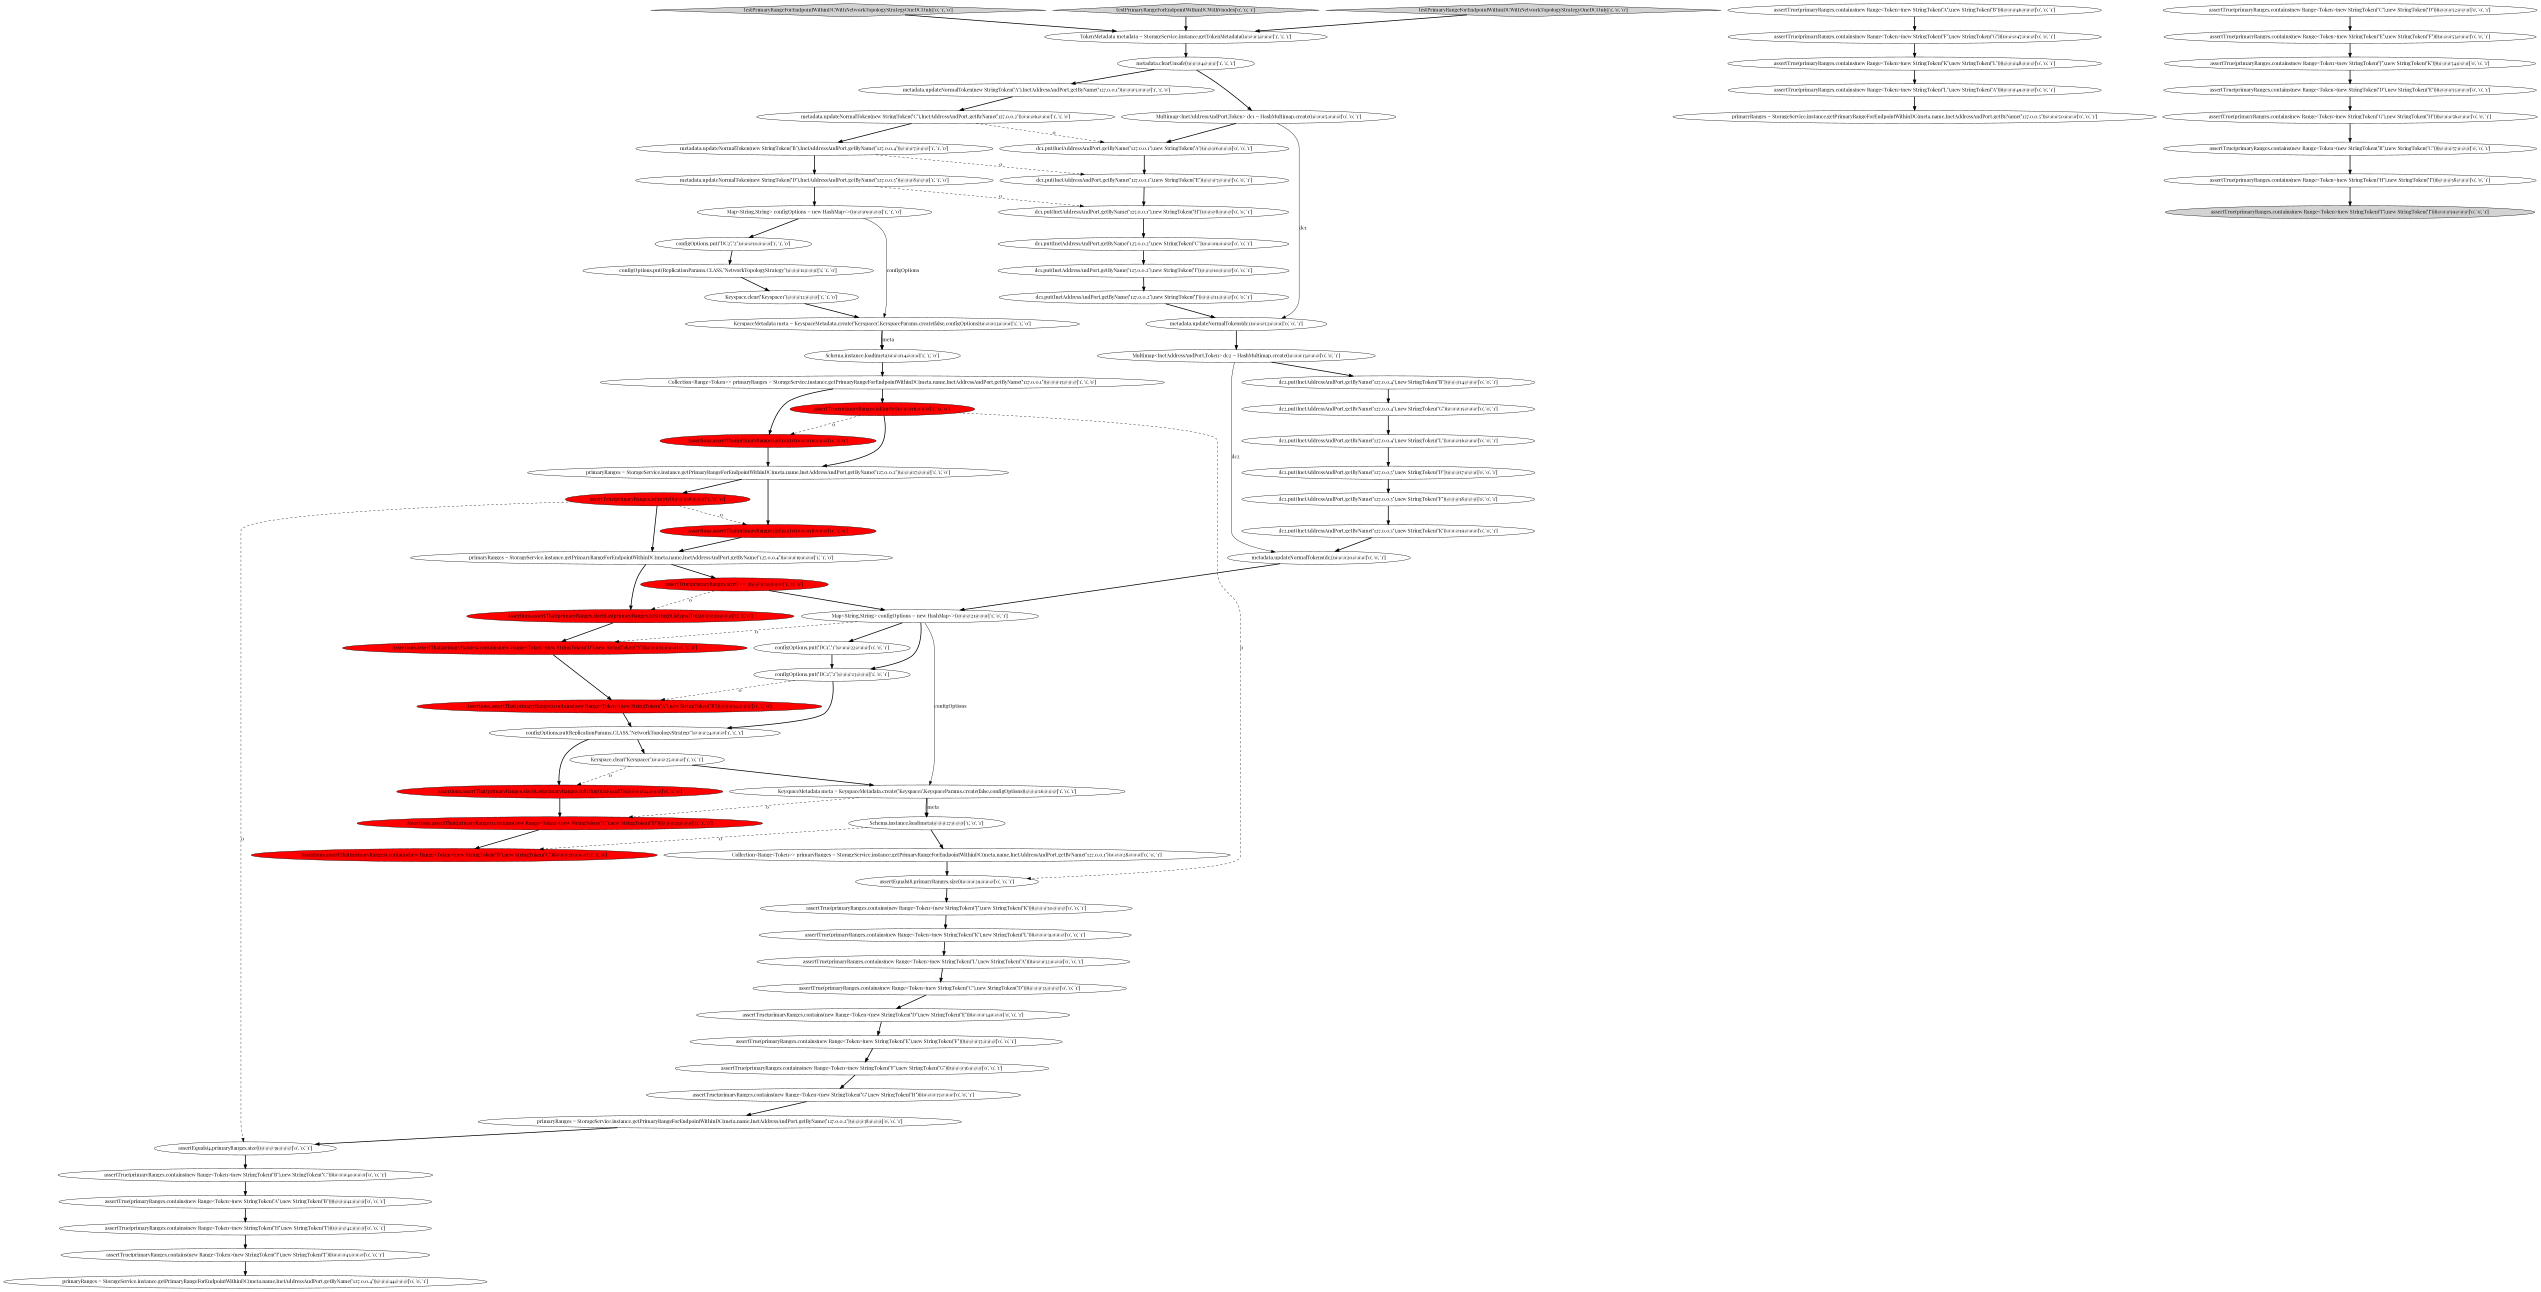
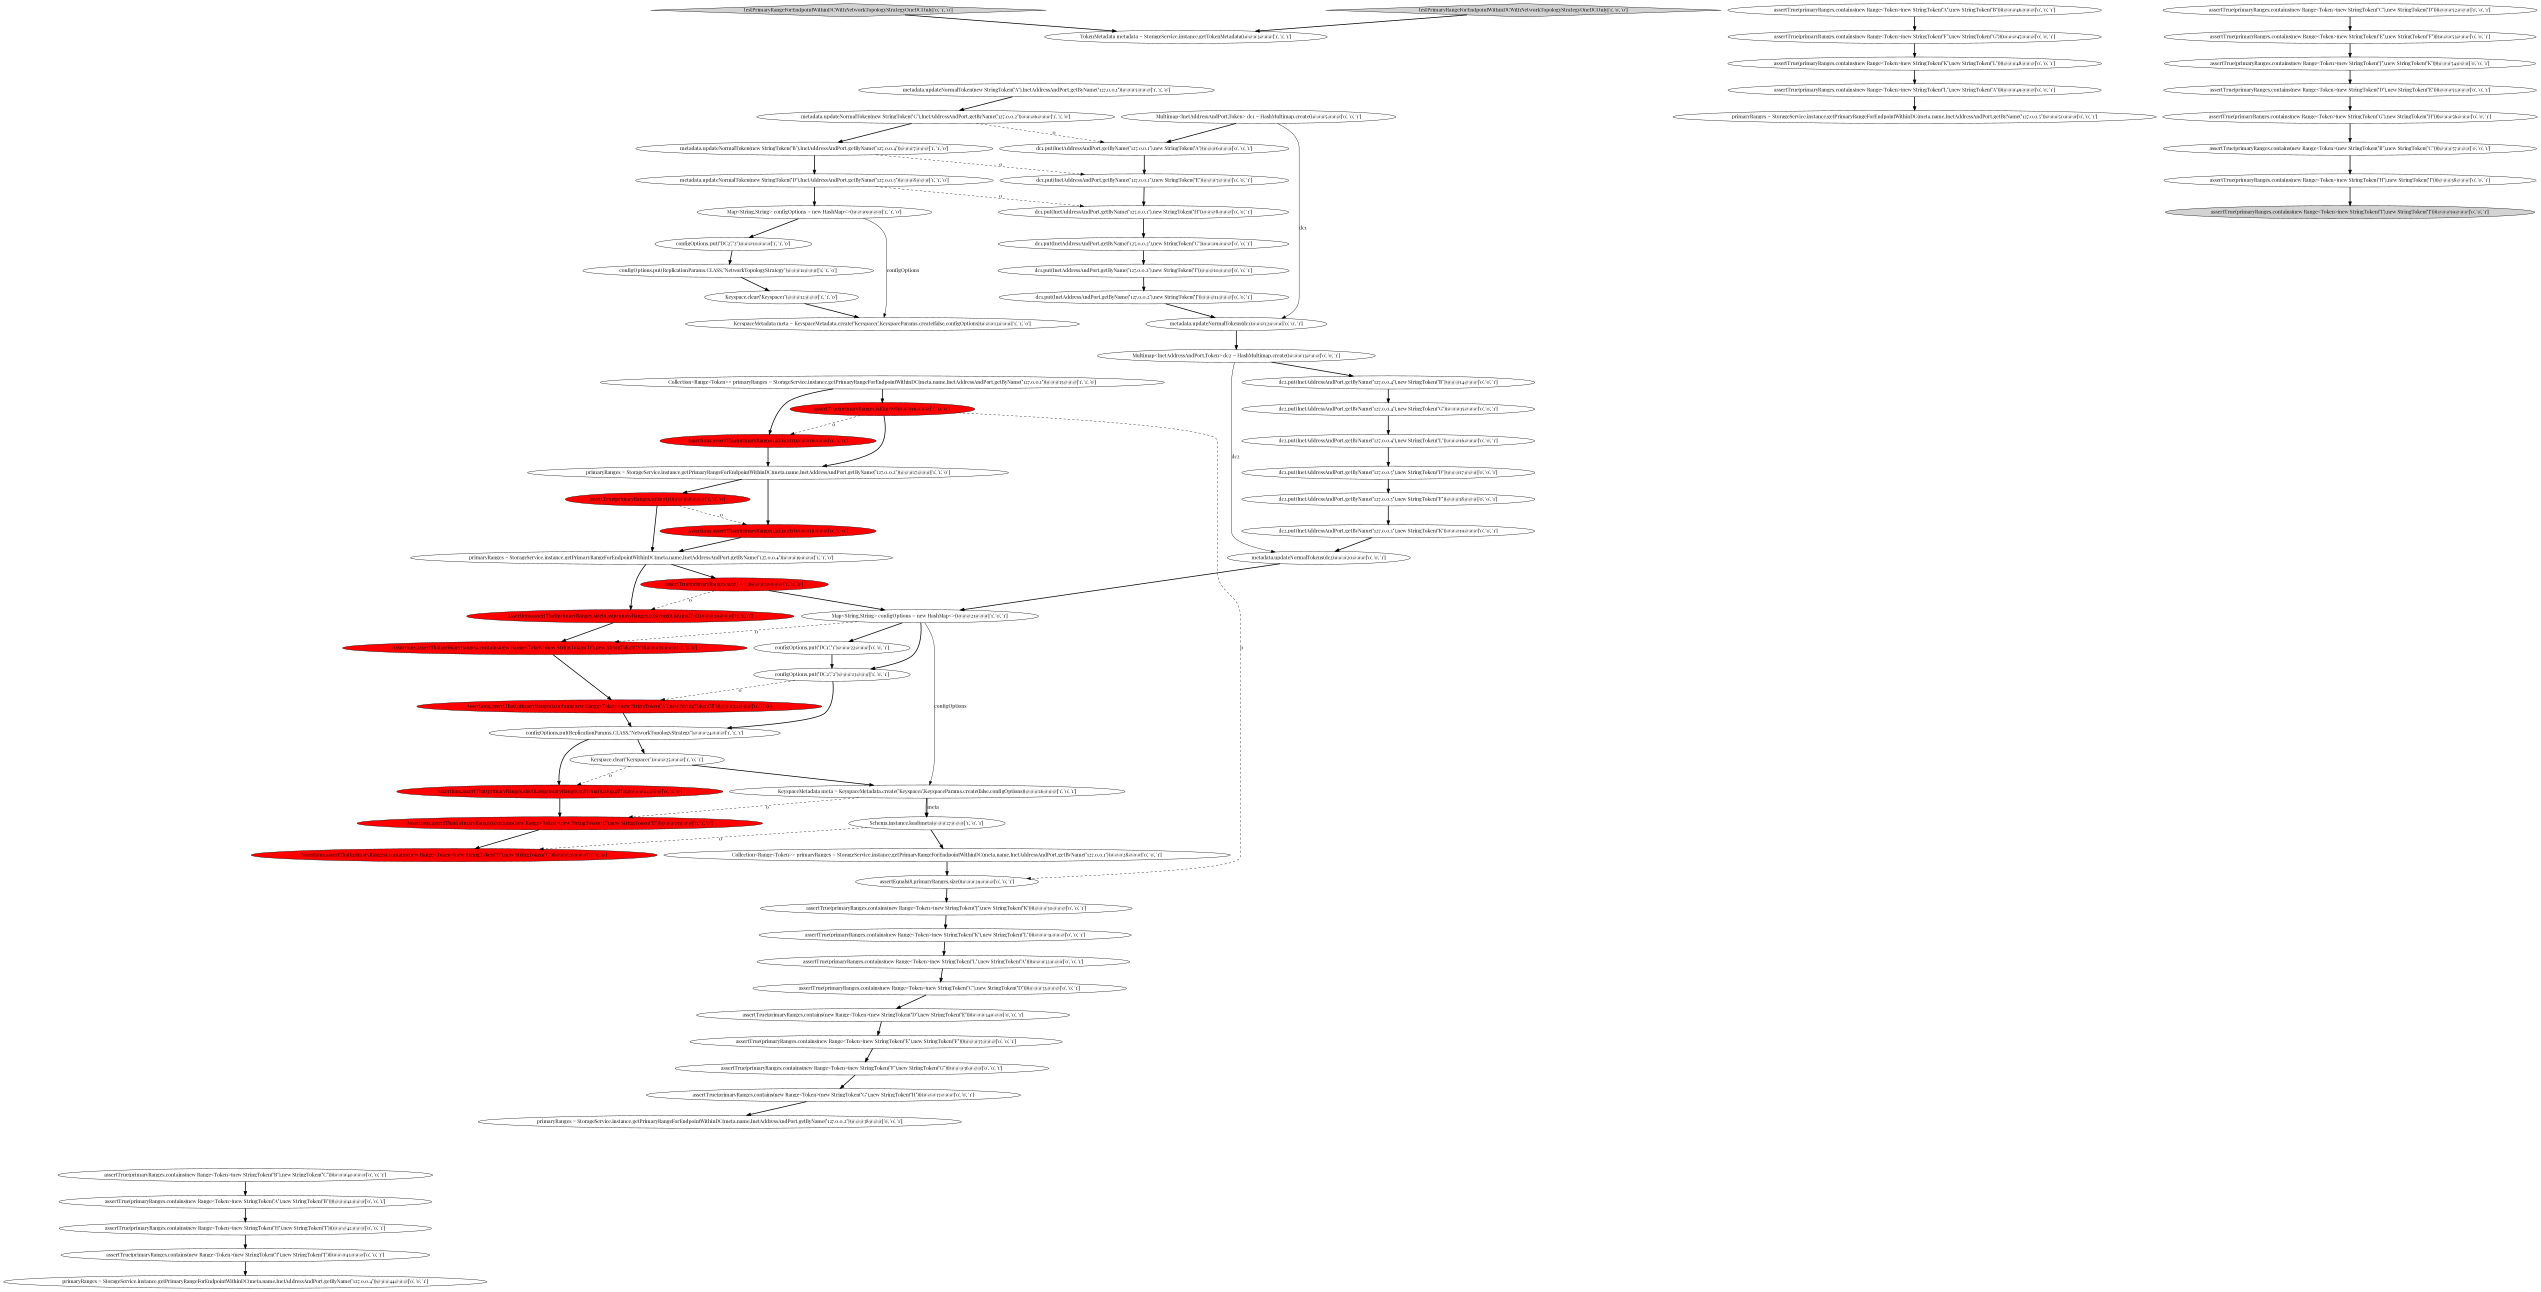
node "testPrimaryRangeForEndpointWithinDCWithVnodes['0', '0', '1']": removed
node "metadata.clearUnsafe()@@@4@@@['1', '1', '1']": removed
node "Schema.instance.load(meta)@@@14@@@['1', '1', '0']": removed
node "assertEquals(4,primaryRanges.size())@@@39@@@['0', '0', '1']": removed
